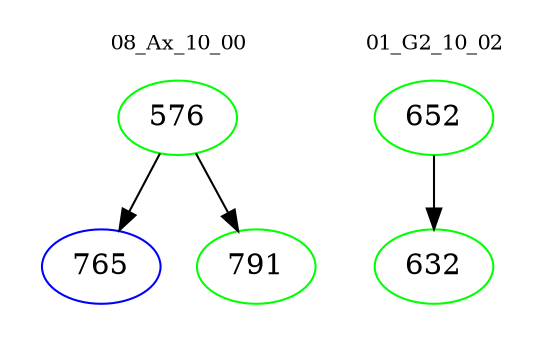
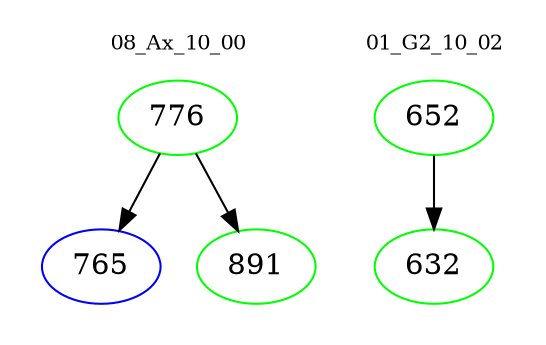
node "576": label "576" -> "776"
node "791": label "791" -> "891"
